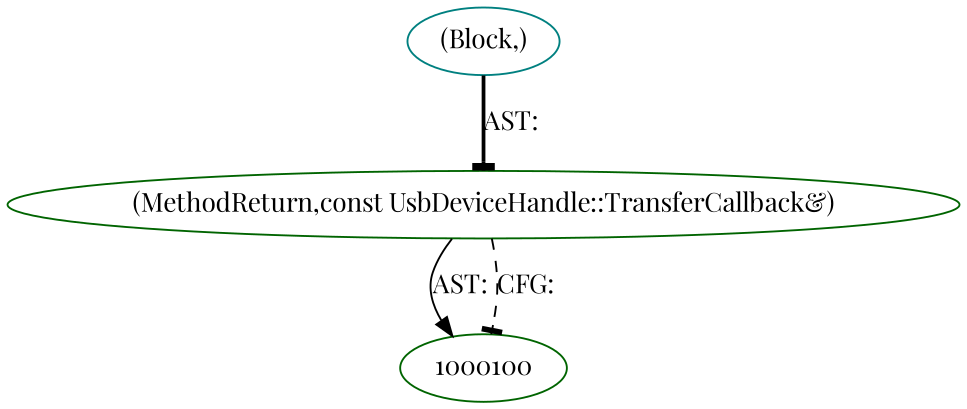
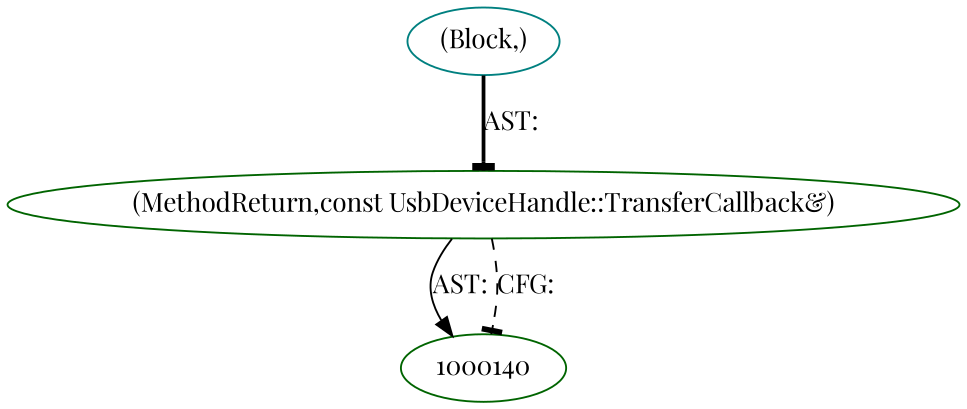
node "1000100": label "1000100" -> "1000140"
